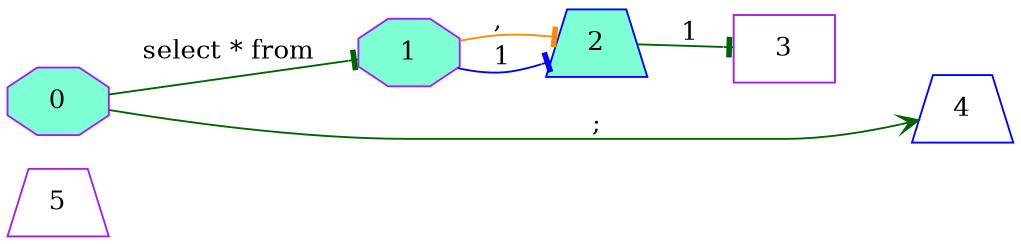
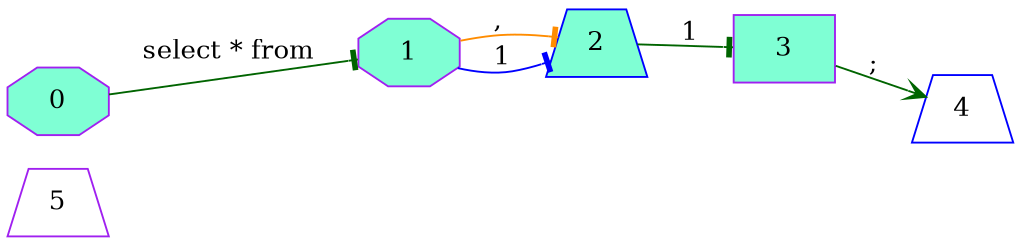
node "3": fillcolor white -> aquamarine
edge "0" -> "4": now "3" -> "4"
